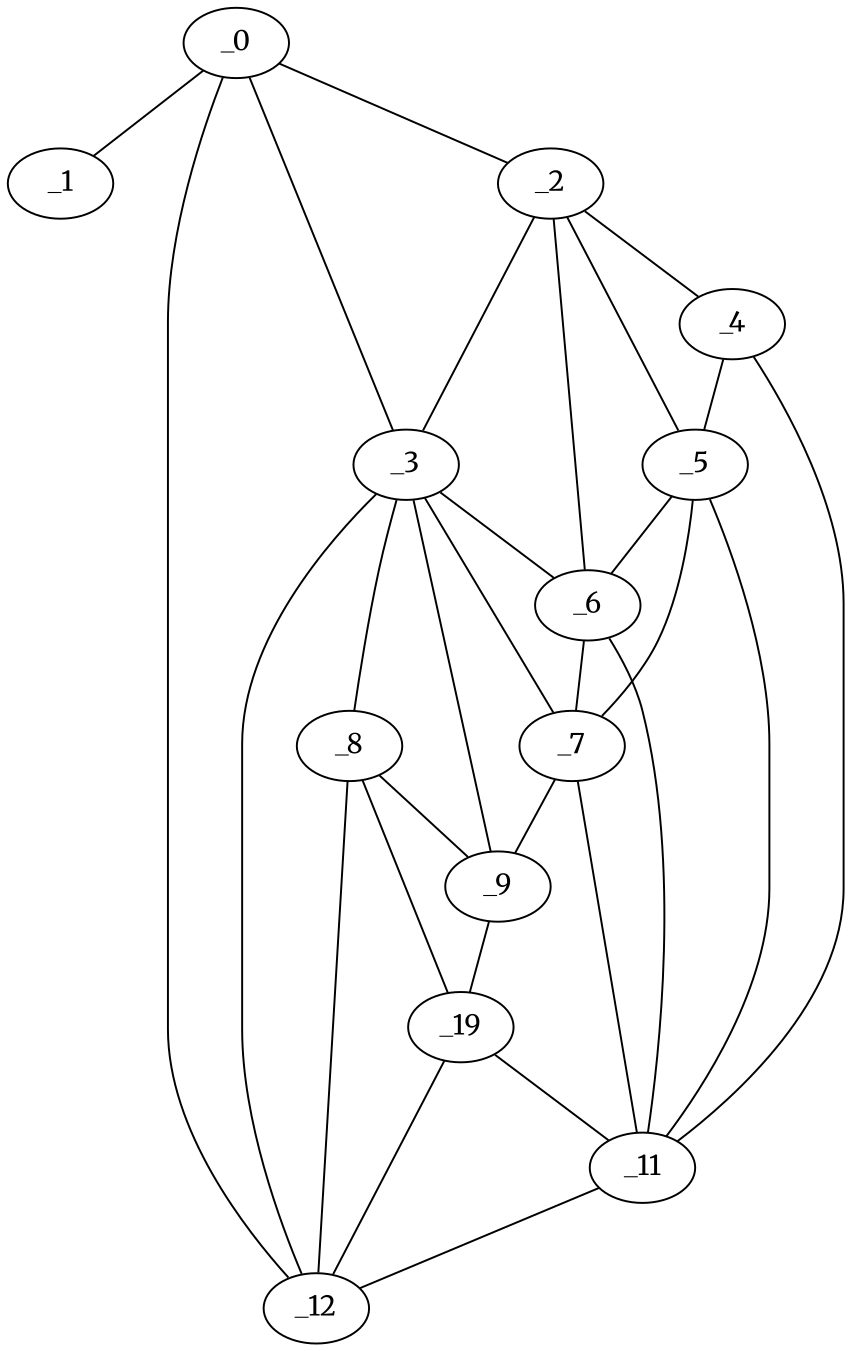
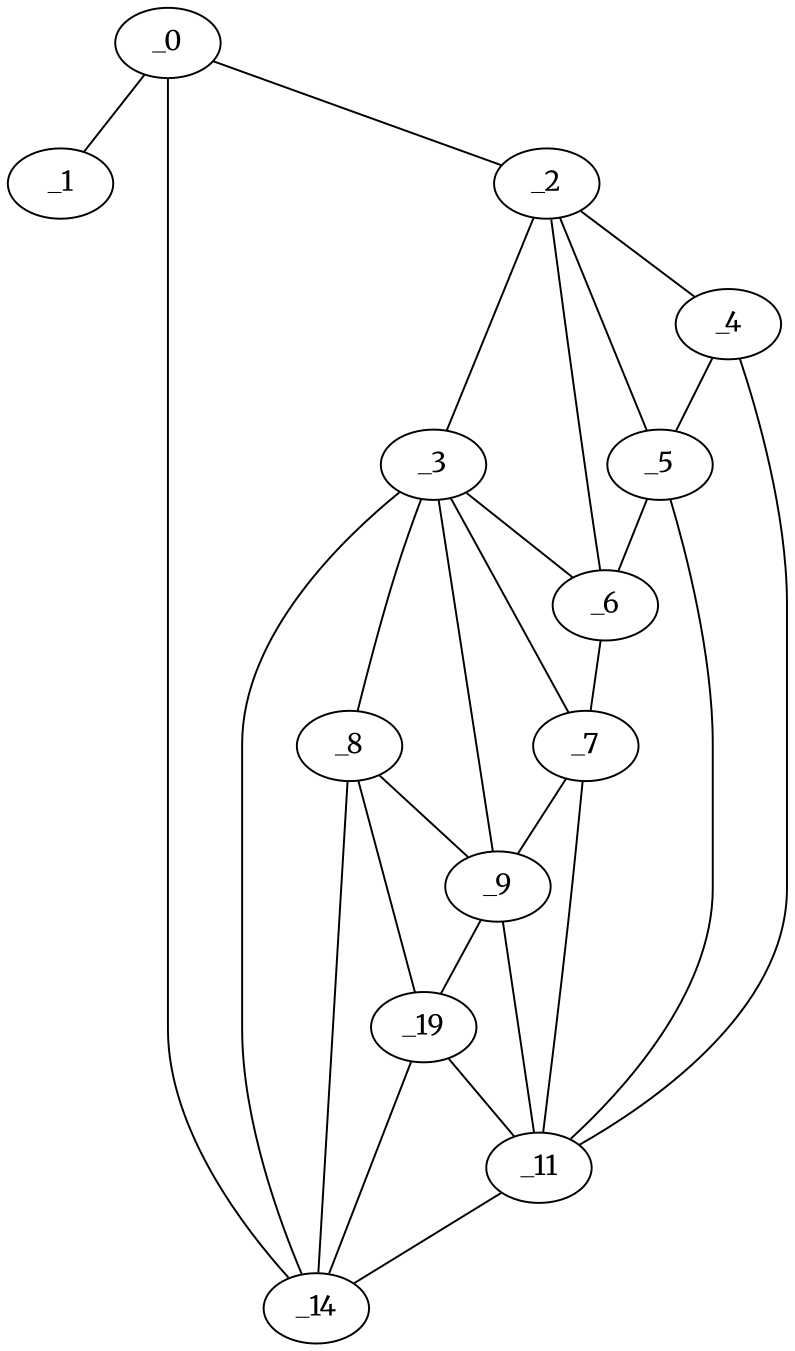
edge "_0" -- "_3": removed
edge "_5" -- "_7": removed
edge "_6" -- "_11": now "_9" -- "_11"
node "_12": label "_12" -> "_14"
